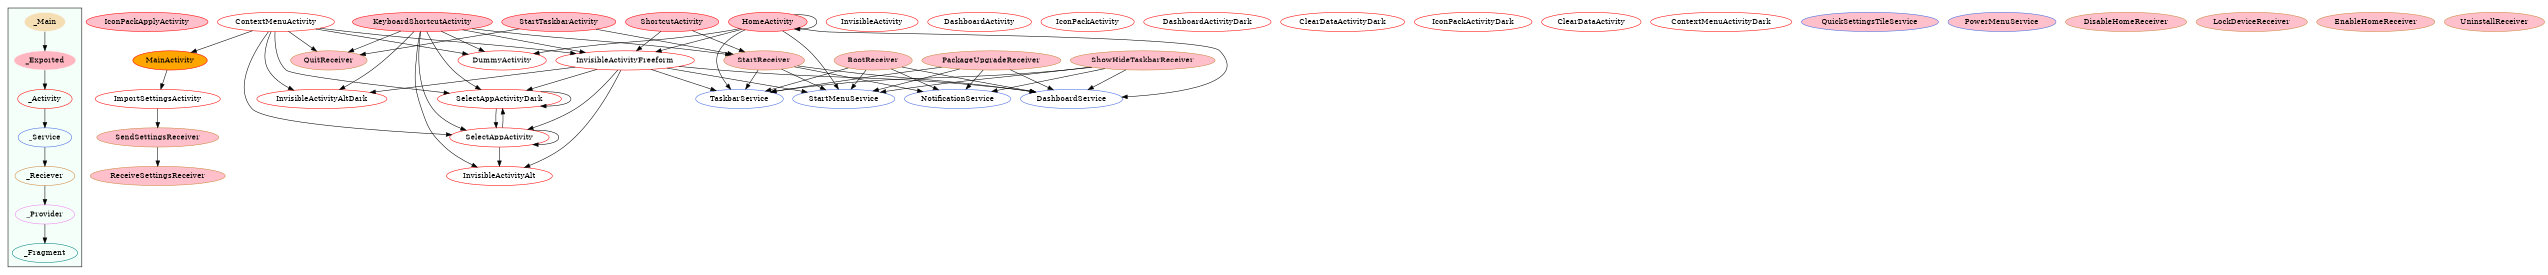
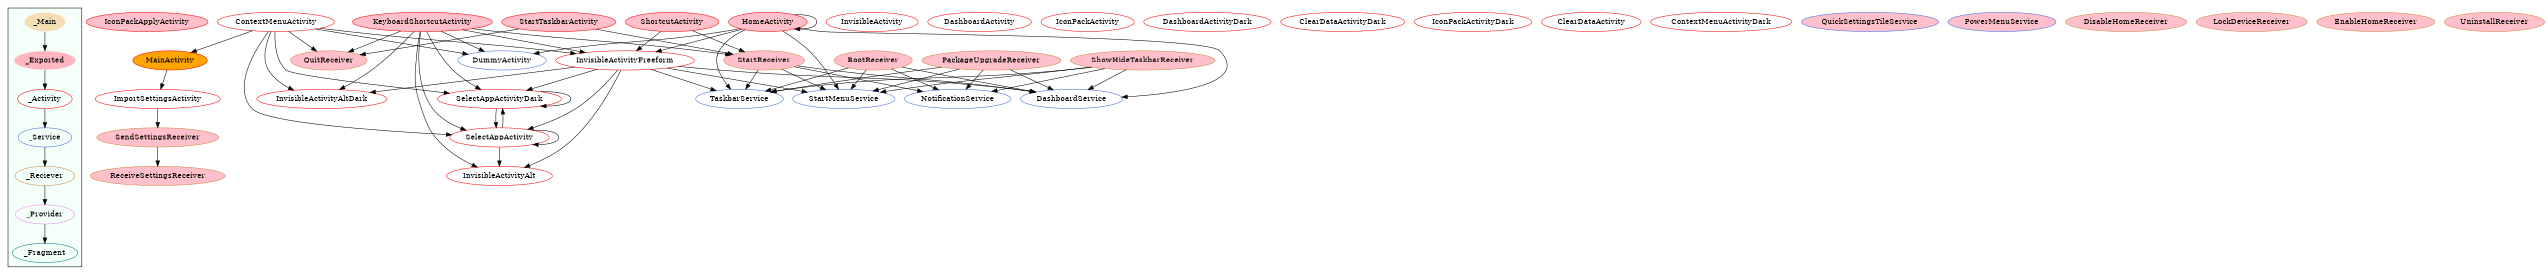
node "DummyActivity": color red -> royalblue
